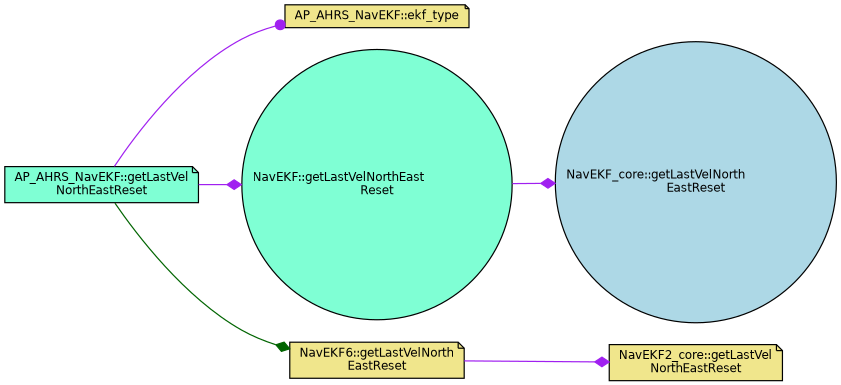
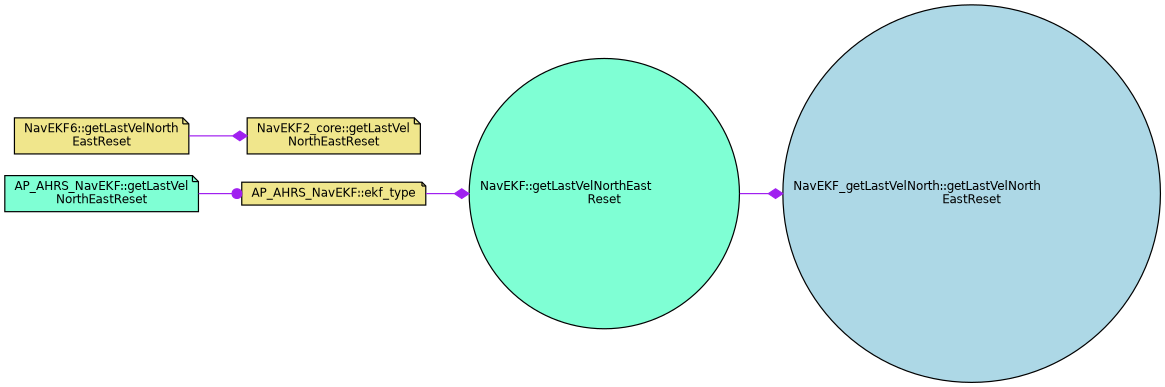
node "NavEKF_core::getLastVelNorth EastReset": label "NavEKF_core::getLastVelNorth EastReset" -> "NavEKF_getLastVelNorth::getLastVelNorth EastReset"
edge "AP_AHRS_NavEKF::getLastVel NorthEastReset" -> "NavEKF::getLastVelNorthEast Reset": now "AP_AHRS_NavEKF::ekf_type" -> "NavEKF::getLastVelNorthEast Reset"
edge "AP_AHRS_NavEKF::getLastVel NorthEastReset" -> "NavEKF6::getLastVelNorth EastReset": removed
